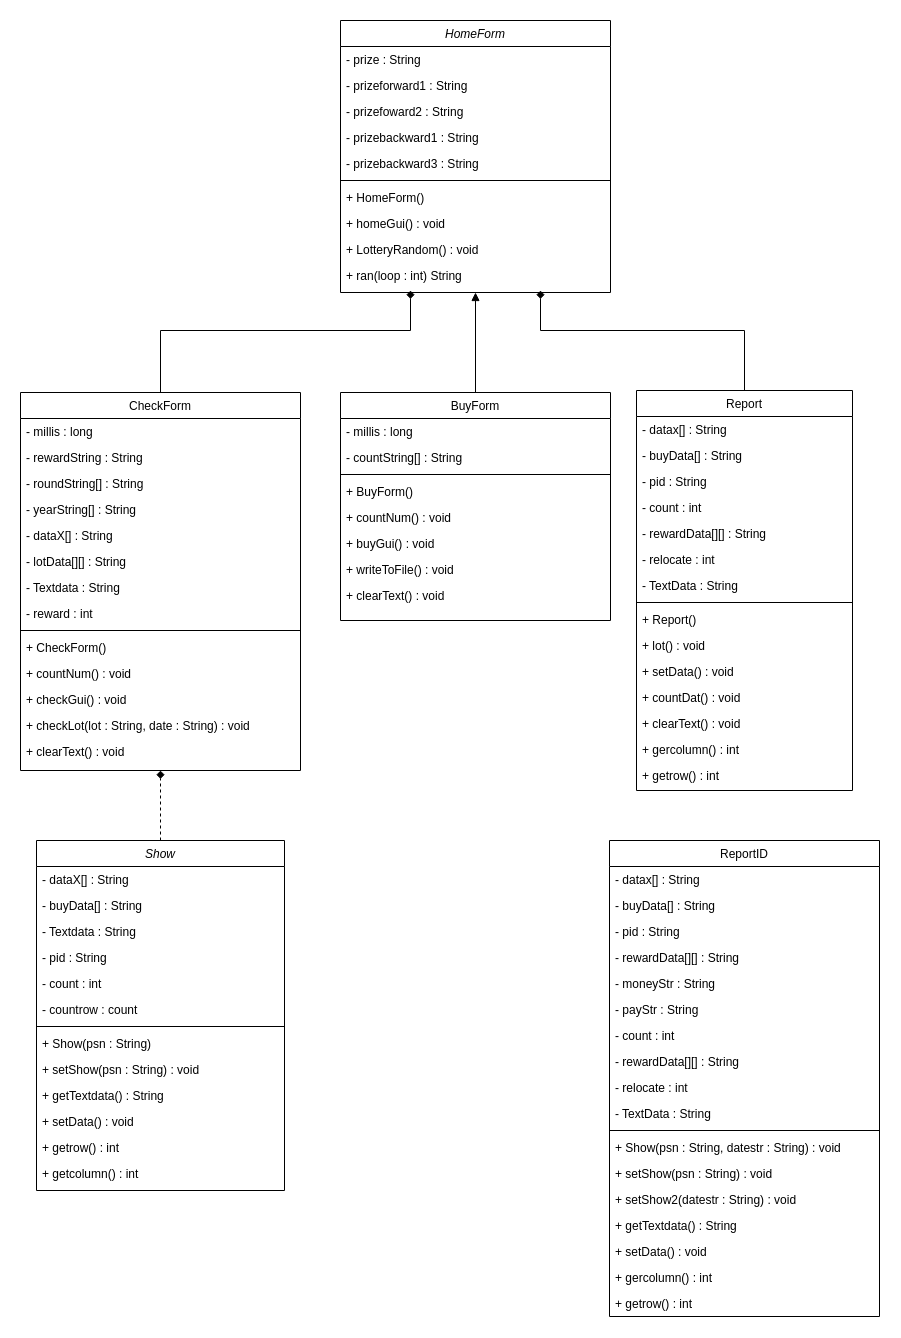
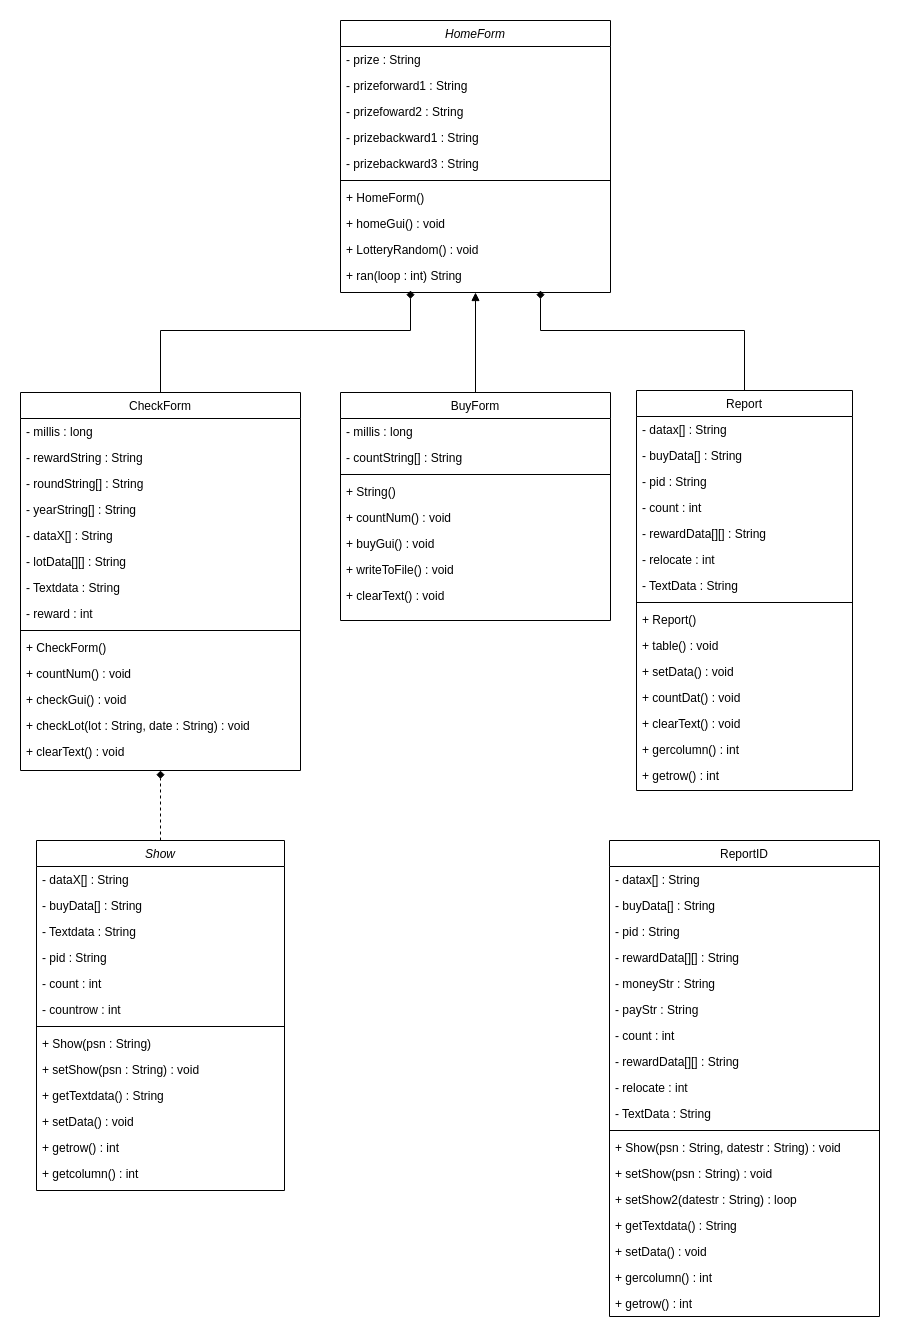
node "+ BuyForm()": label "+ BuyForm()" -> "+ String()"
node "+ lot() : void": label "+ lot() : void" -> "+ table() : void"
node "- countrow : count": label "- countrow : count" -> "- countrow : int"
node "+ setShow2(datestr : String) : void": label "+ setShow2(datestr : String) : void" -> "+ setShow2(datestr : String) : loop"
